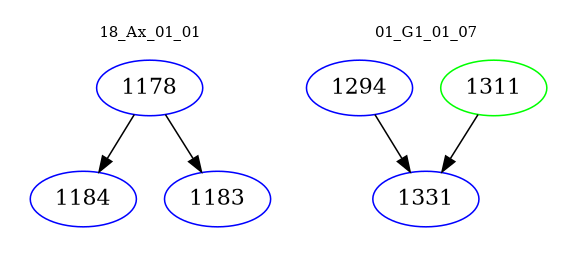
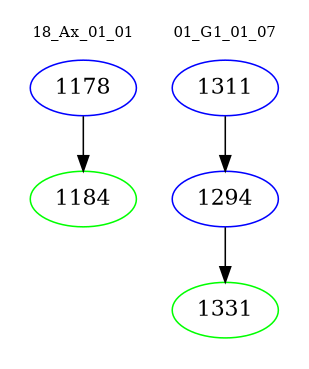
node "1311": color green -> blue
edge "1311" -> "1331": now "1311" -> "1294"
node "1184": color blue -> green
node "1183": removed
node "1331": color blue -> green
